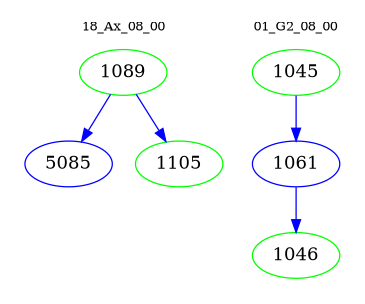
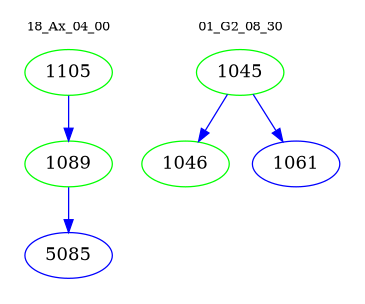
cluster "18_Ax_08_00": label "18_Ax_08_00" -> "18_Ax_04_00"
cluster "01_G2_08_00": label "01_G2_08_00" -> "01_G2_08_30"
edge "1089" -> "1105": reversed
edge "1061" -> "1046": now "1045" -> "1046"
